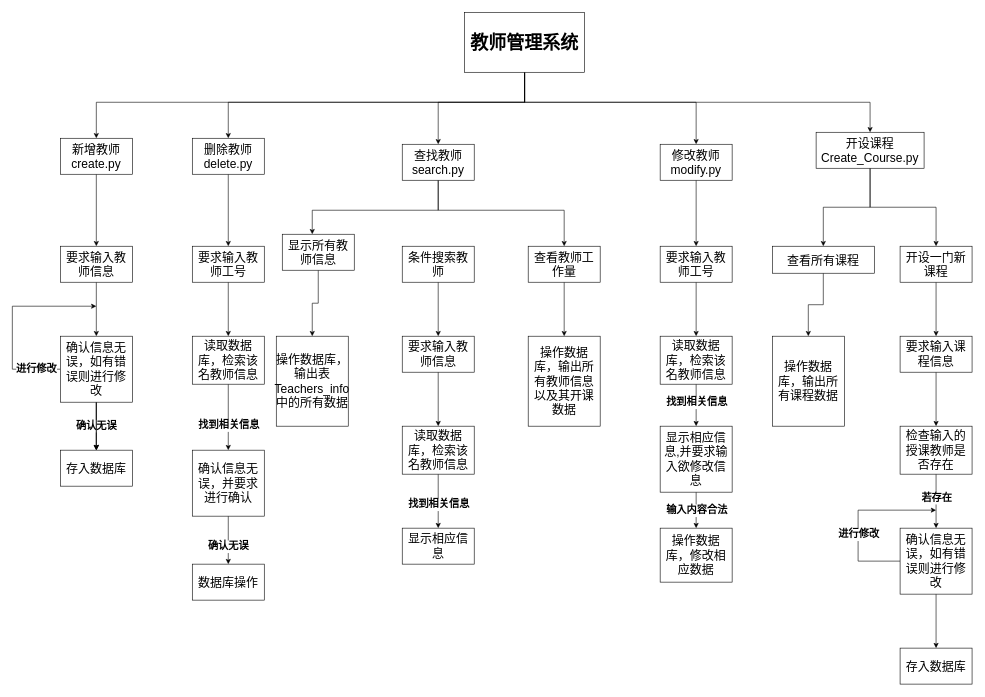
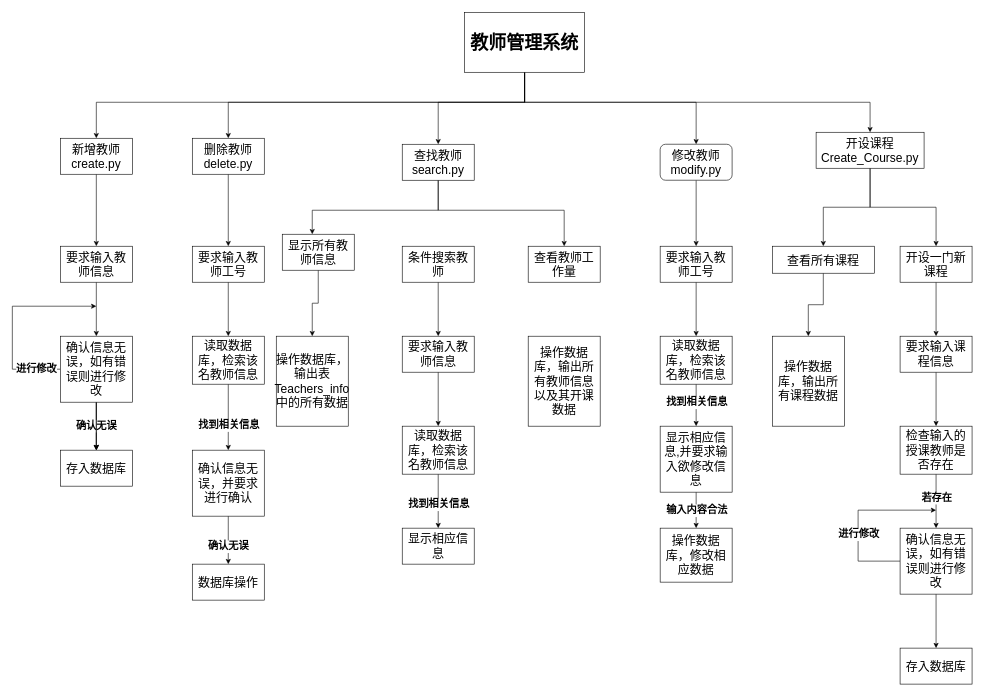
node "修改教师modify.py": shape rectangle -> rounded rectangle
edge "查看教师工作量" -> "操作数据库，输出所有教师信息以及其开课数据": removed
